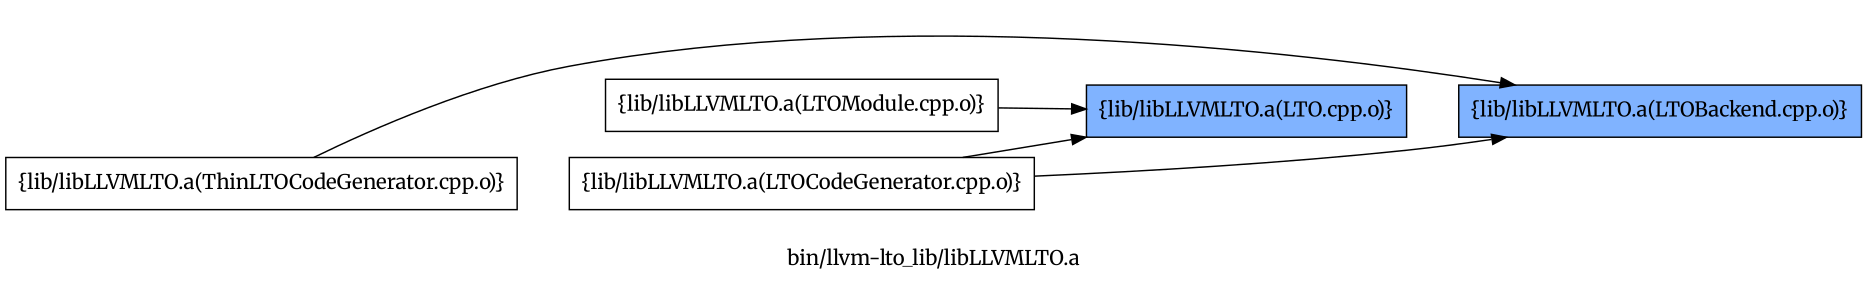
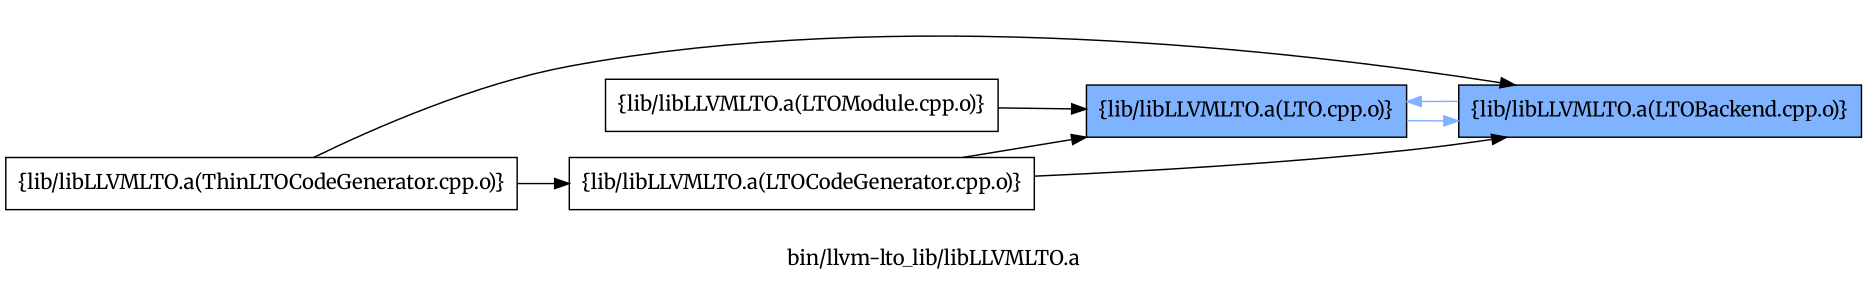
edge "{lib/libLLVMLTO.a(LTOBackend.cpp.o)}" -> "{lib/libLLVMLTO.a(LTO.cpp.o)}": added
edge "{lib/libLLVMLTO.a(LTO.cpp.o)}" -> "{lib/libLLVMLTO.a(LTOBackend.cpp.o)}": added
edge "{lib/libLLVMLTO.a(ThinLTOCodeGenerator.cpp.o)}" -> "{lib/libLLVMLTO.a(LTOCodeGenerator.cpp.o)}": added
